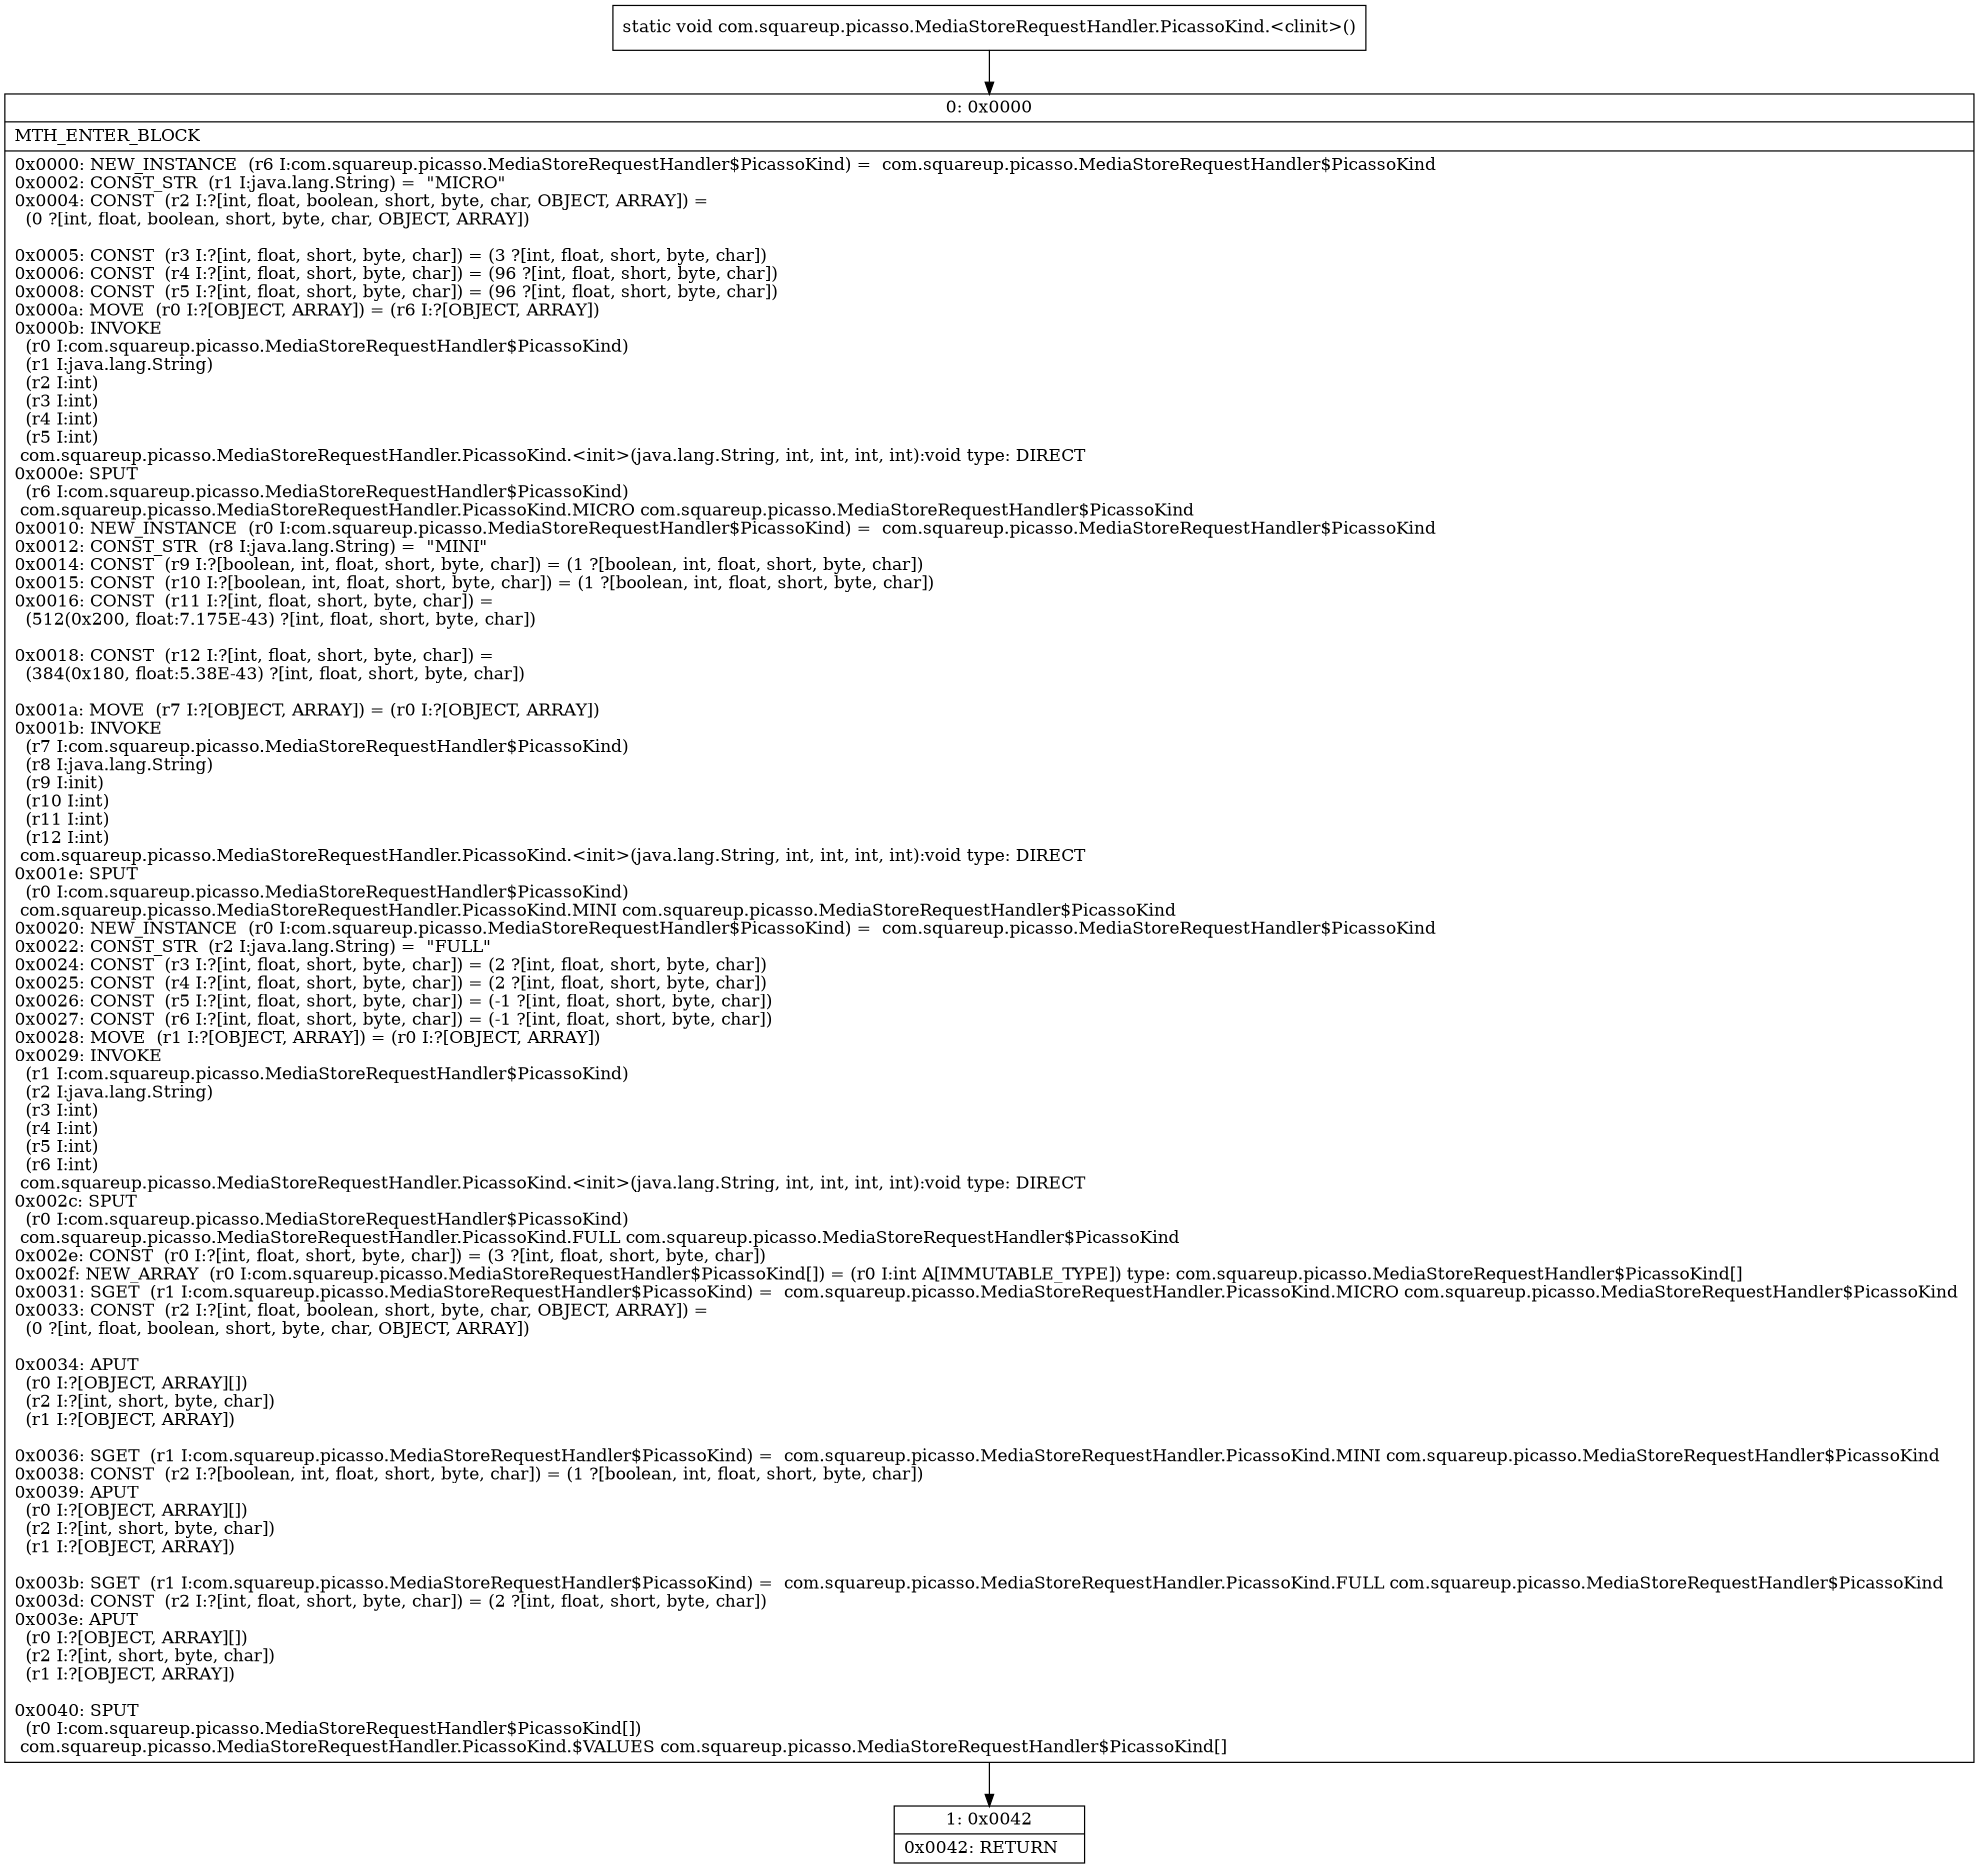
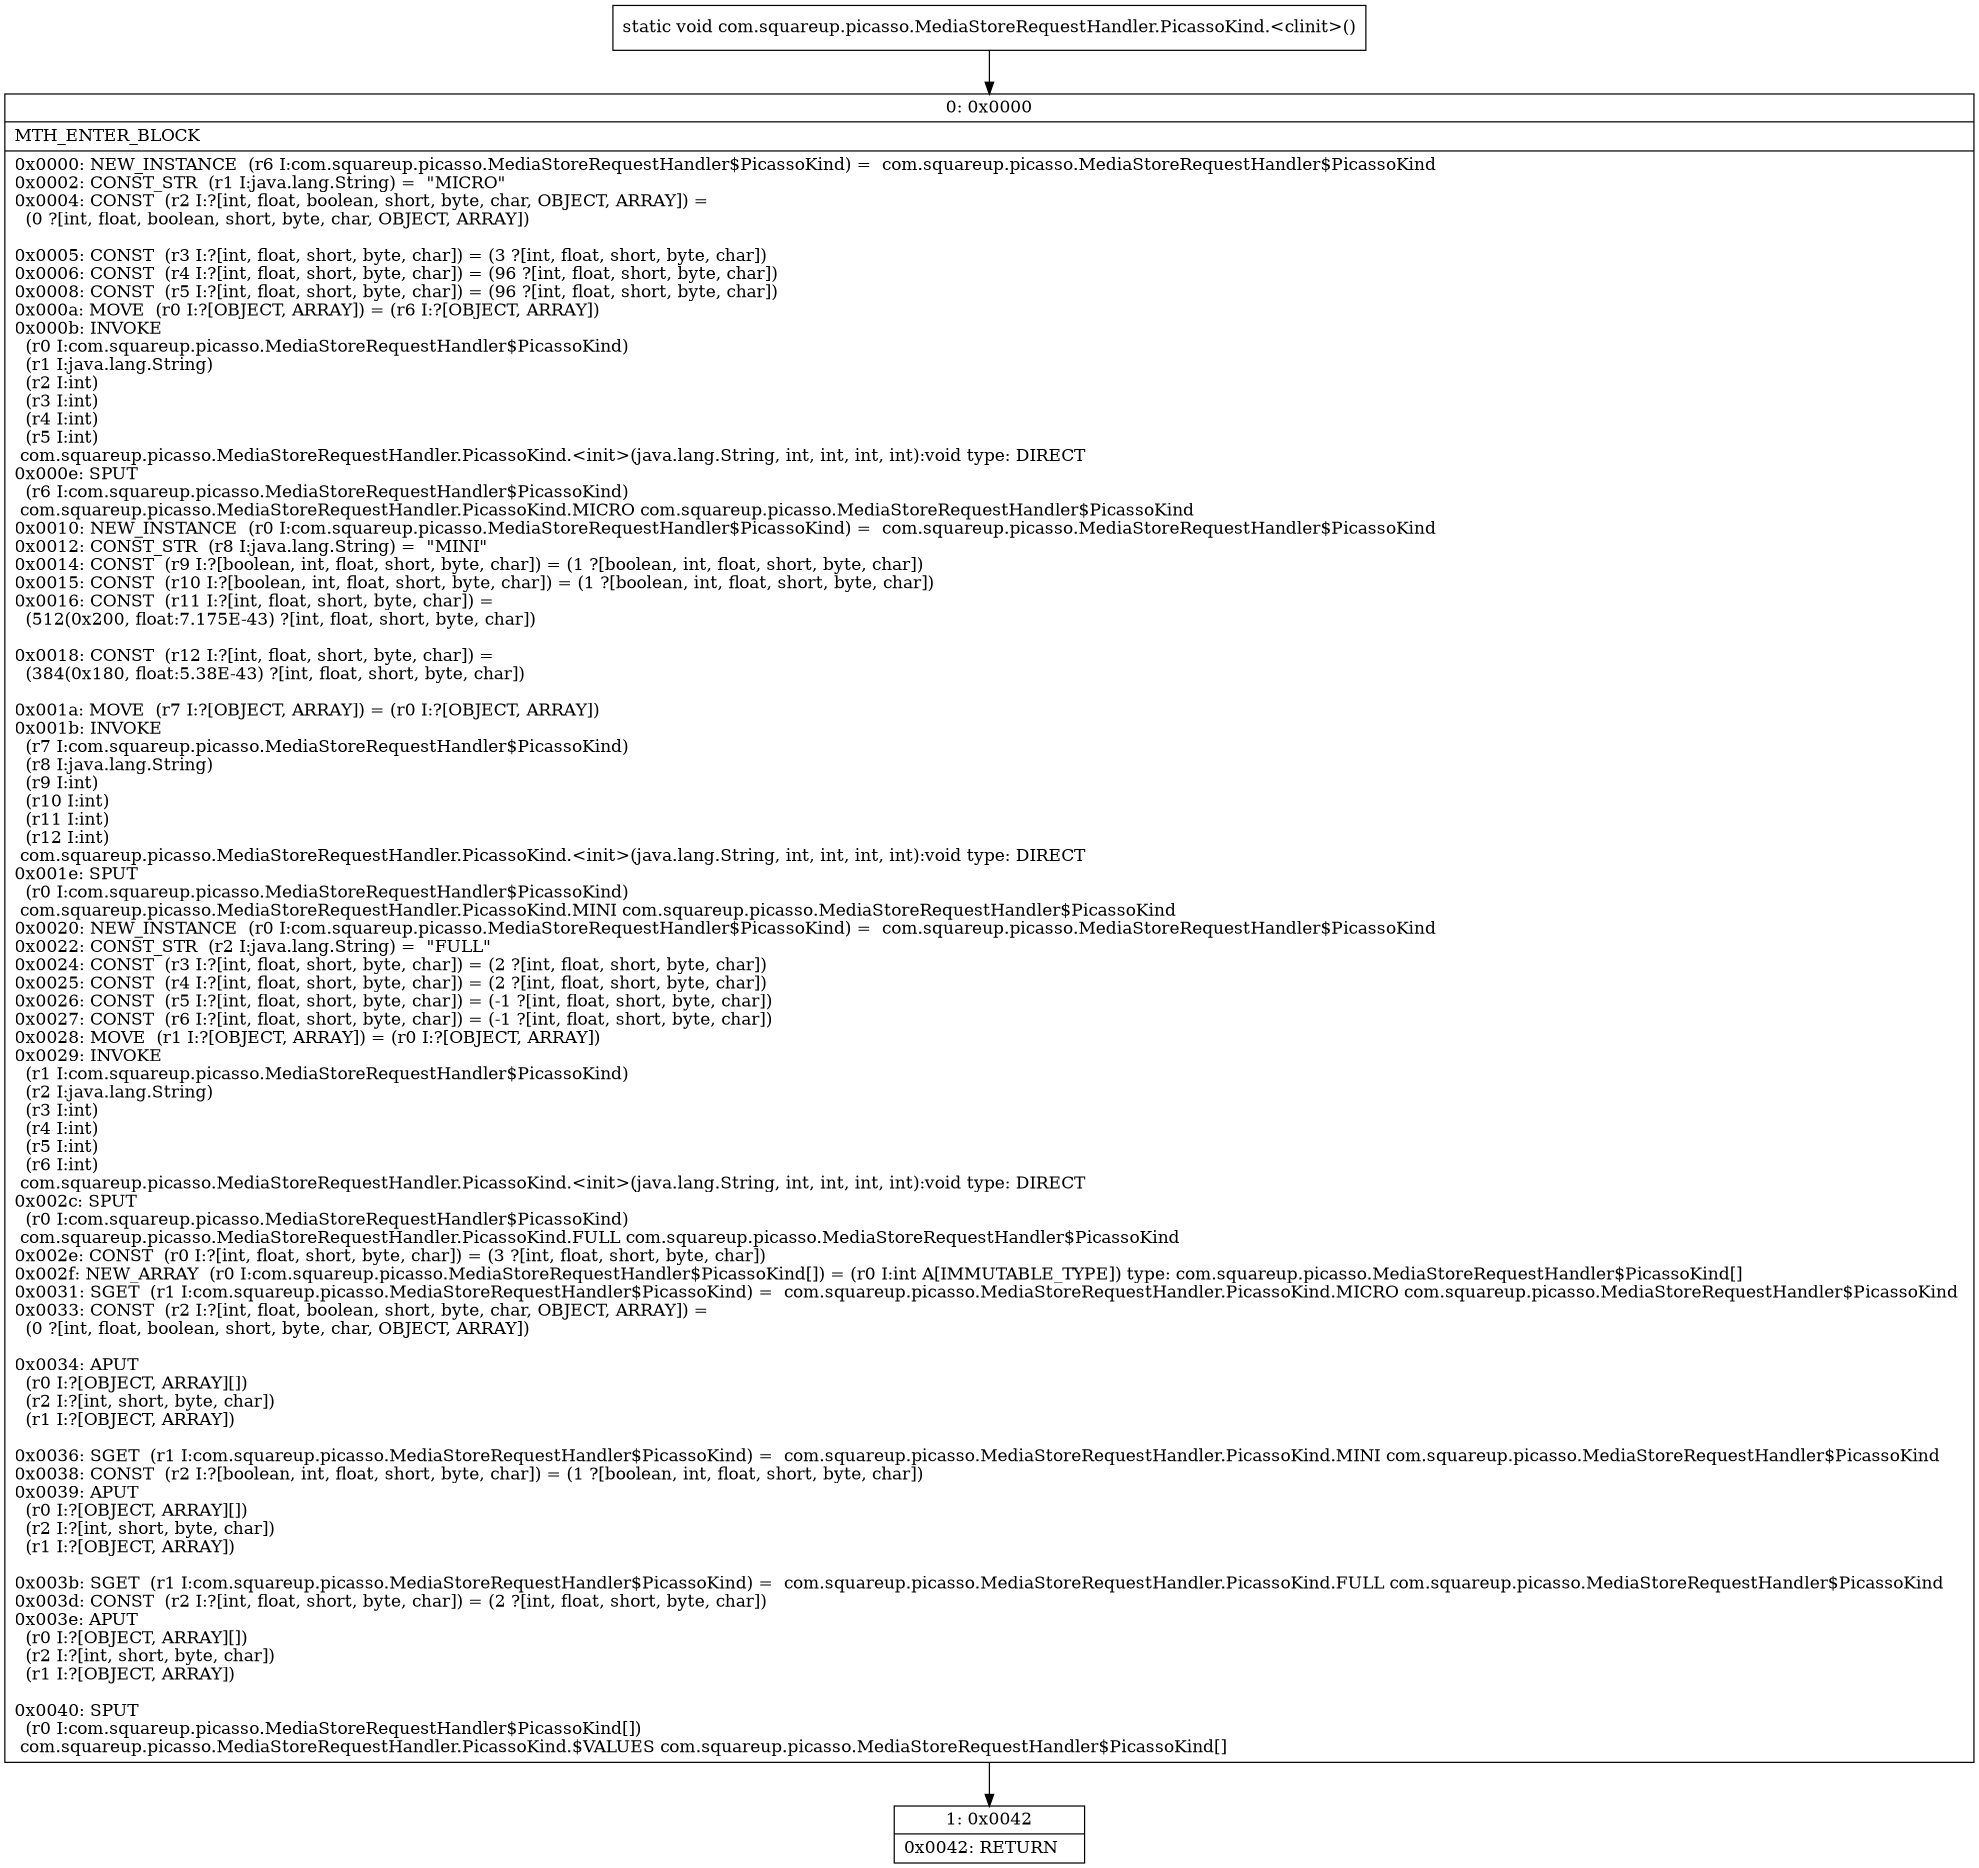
node "0: 0x0000": text "(r9 I:init)" -> "(r9 I:int)"
